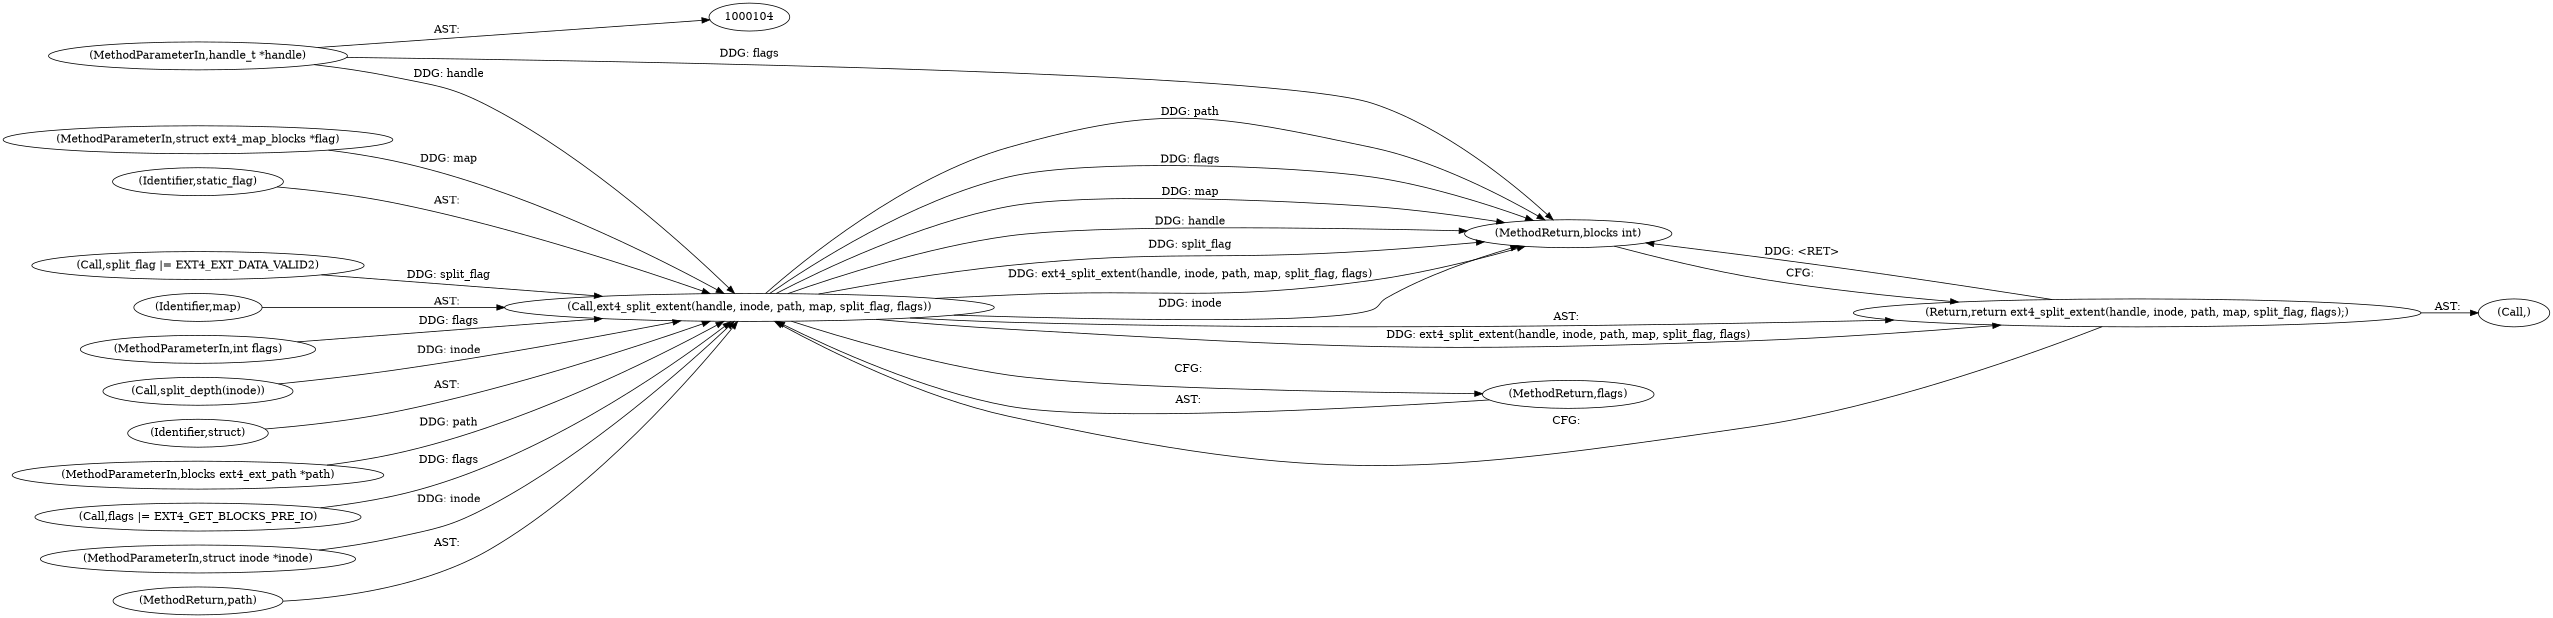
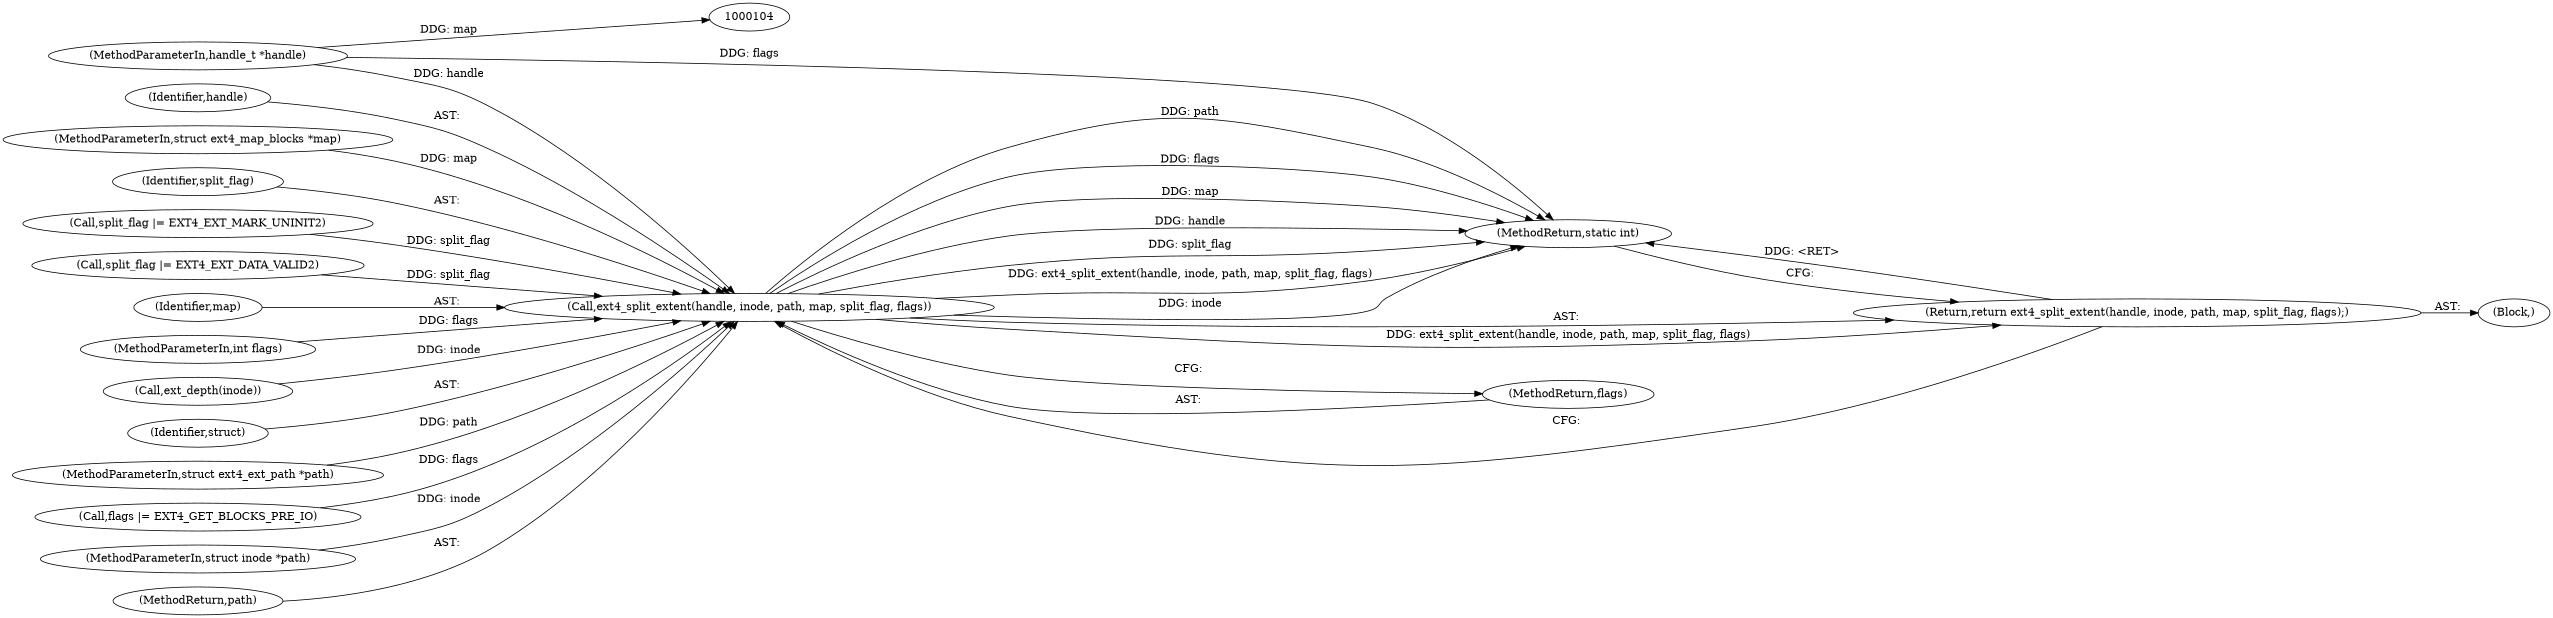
edge "(MethodParameterIn,handle_t *handle)" -> "1000104": label "AST: " -> "DDG: map"
node "(Identifier,handle)": added
node "(MethodParameterIn,struct ext4_map_blocks *flag)": label "(MethodParameterIn,struct ext4_map_blocks *flag)" -> "(MethodParameterIn,struct ext4_map_blocks *map)"
node "(Identifier,static_flag)": label "(Identifier,static_flag)" -> "(Identifier,split_flag)"
node "(Call,split_flag |= EXT4_EXT_MARK_UNINIT2)": added
node "(MethodReturn,blocks int)": label "(MethodReturn,blocks int)" -> "(MethodReturn,static int)"
node "(Call,)": label "(Call,)" -> "(Block,)"
node "(Call,split_depth(inode))": label "(Call,split_depth(inode))" -> "(Call,ext_depth(inode))"
node "(MethodParameterIn,blocks ext4_ext_path *path)": label "(MethodParameterIn,blocks ext4_ext_path *path)" -> "(MethodParameterIn,struct ext4_ext_path *path)"
node "(MethodParameterIn,struct inode *inode)": label "(MethodParameterIn,struct inode *inode)" -> "(MethodParameterIn,struct inode *path)"
